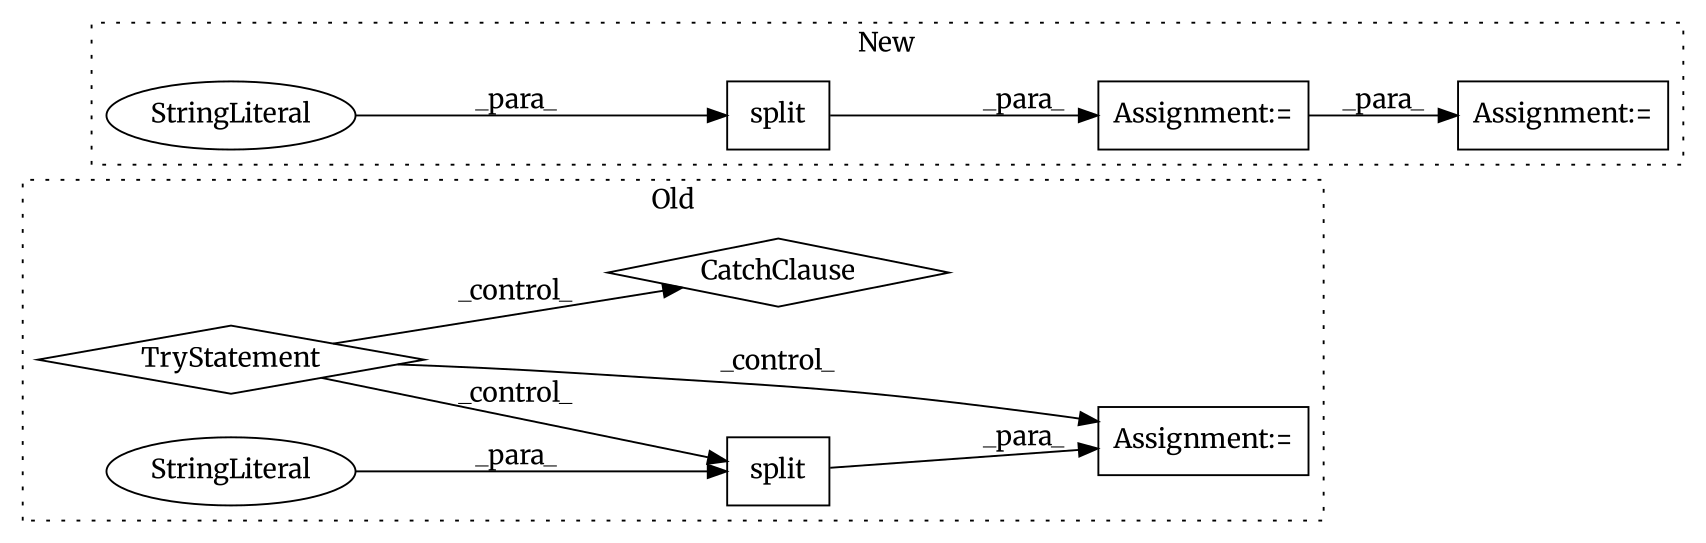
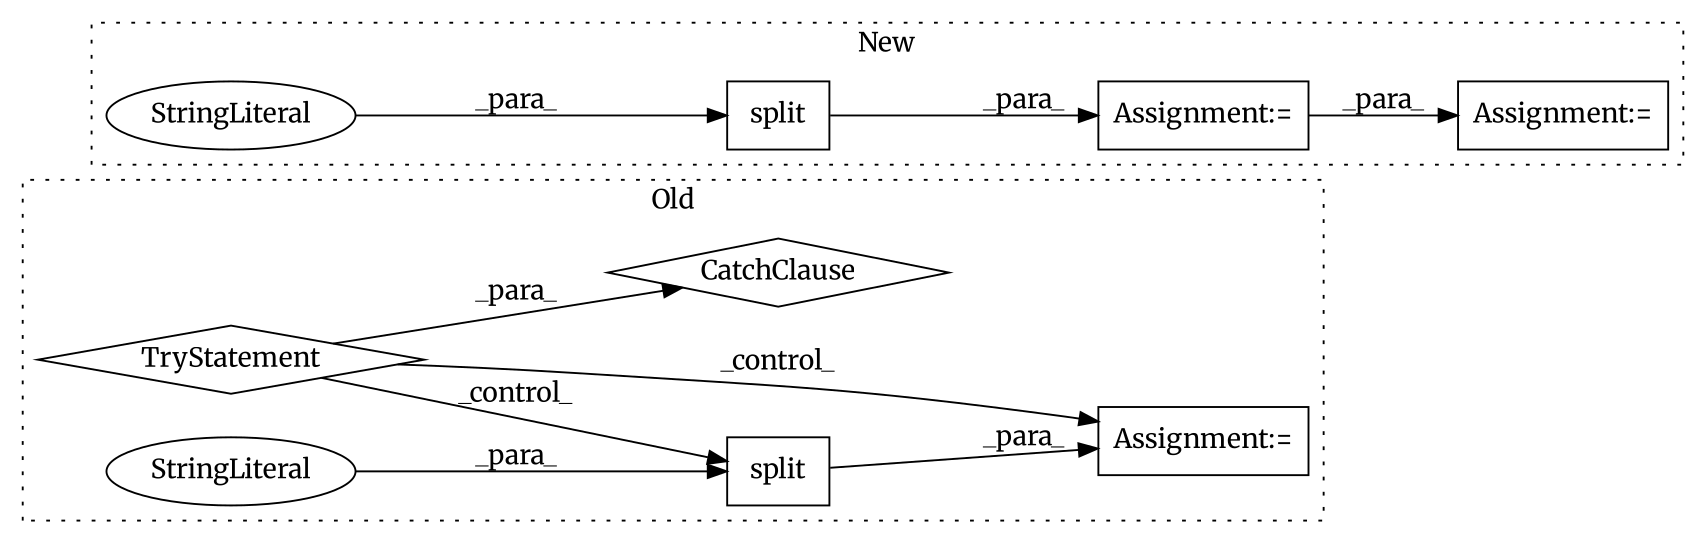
edge "TryStatement" -> "CatchClause": label "_control_" -> "_para_"
